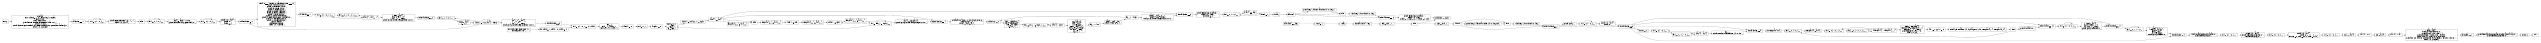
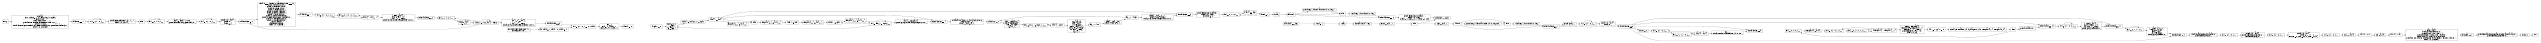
node "left = mid + 1;": label "left = mid + 1;" -> "found = mid + 1;"
node "mid = n - 1;": removed
node "int temp_arr[100];": removed
